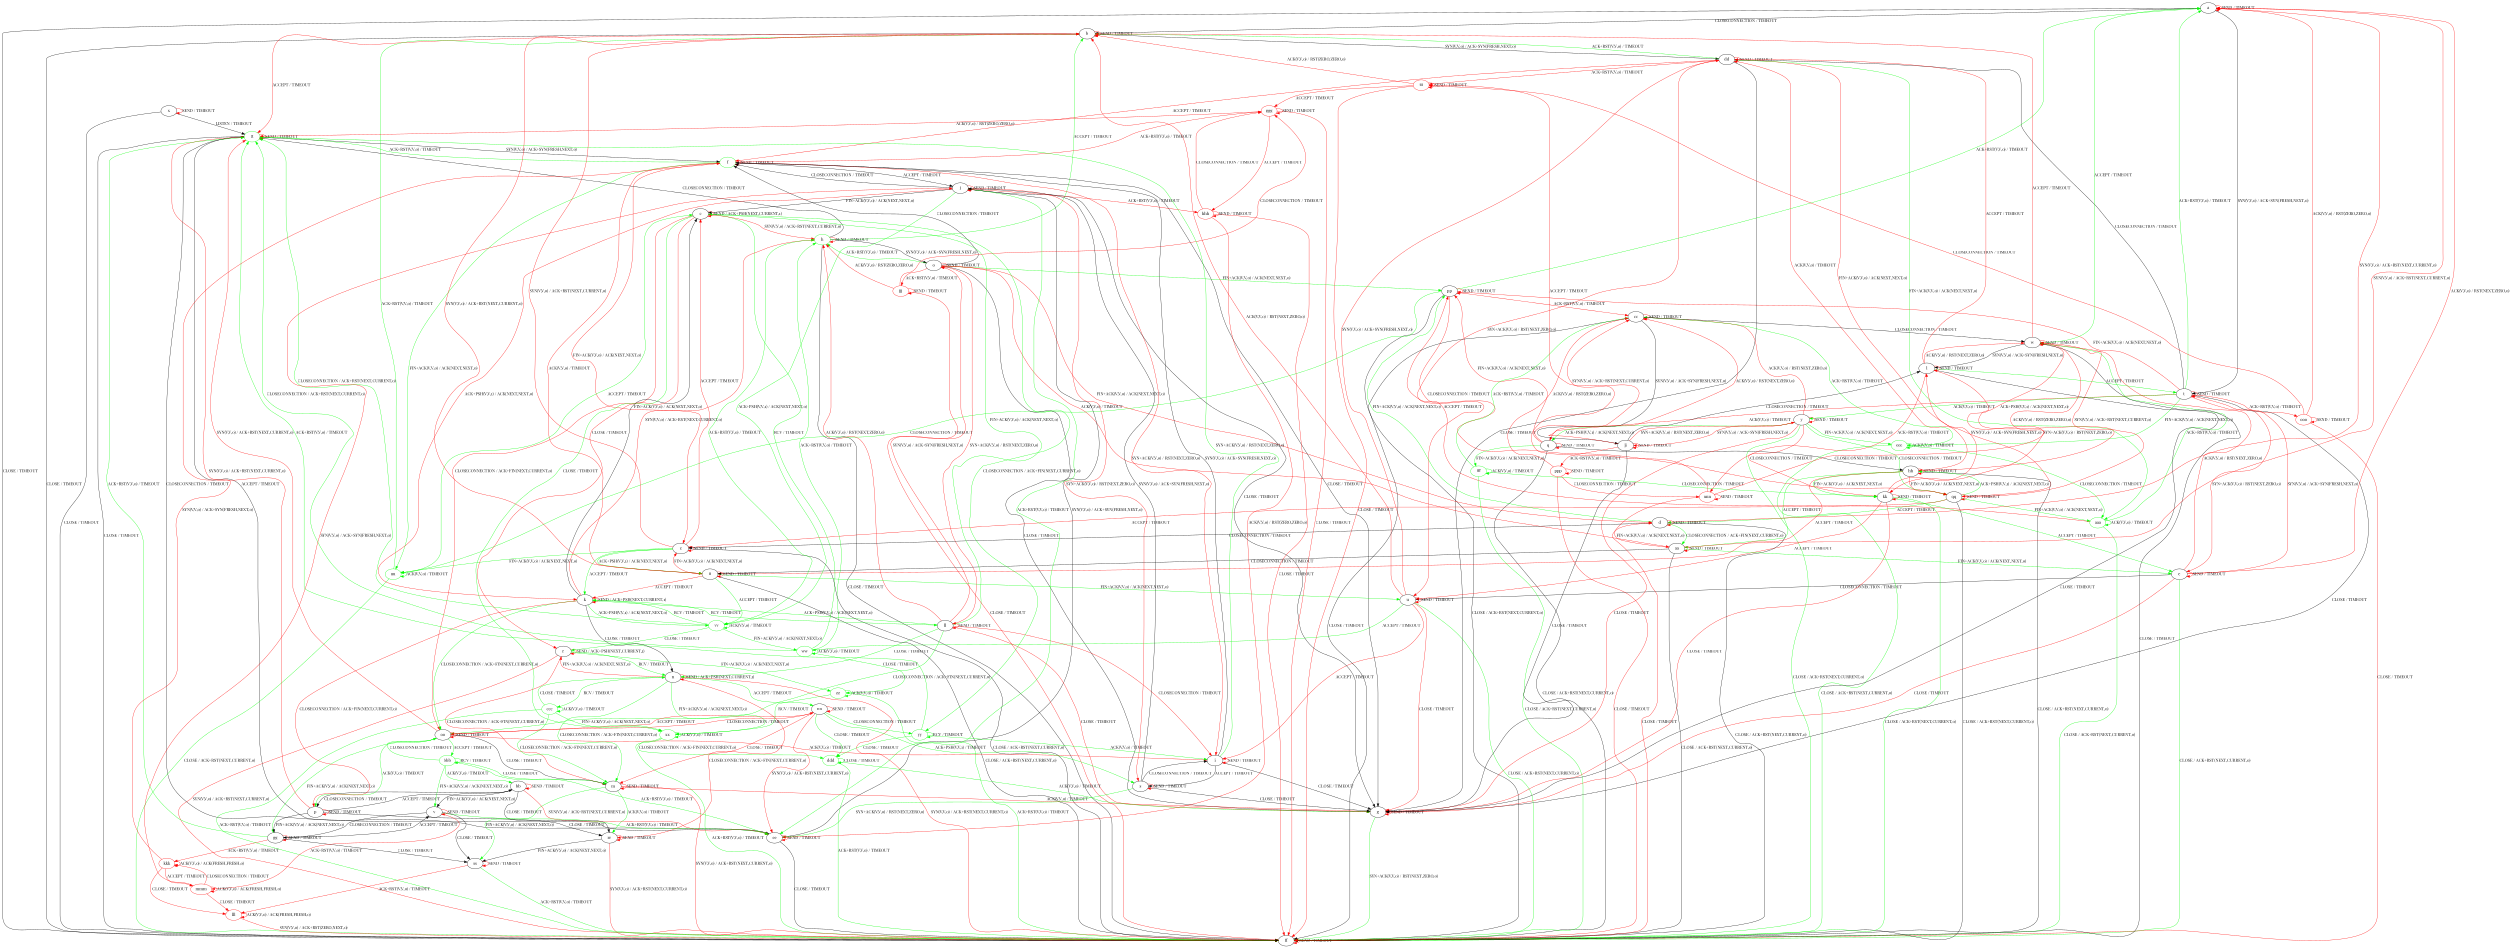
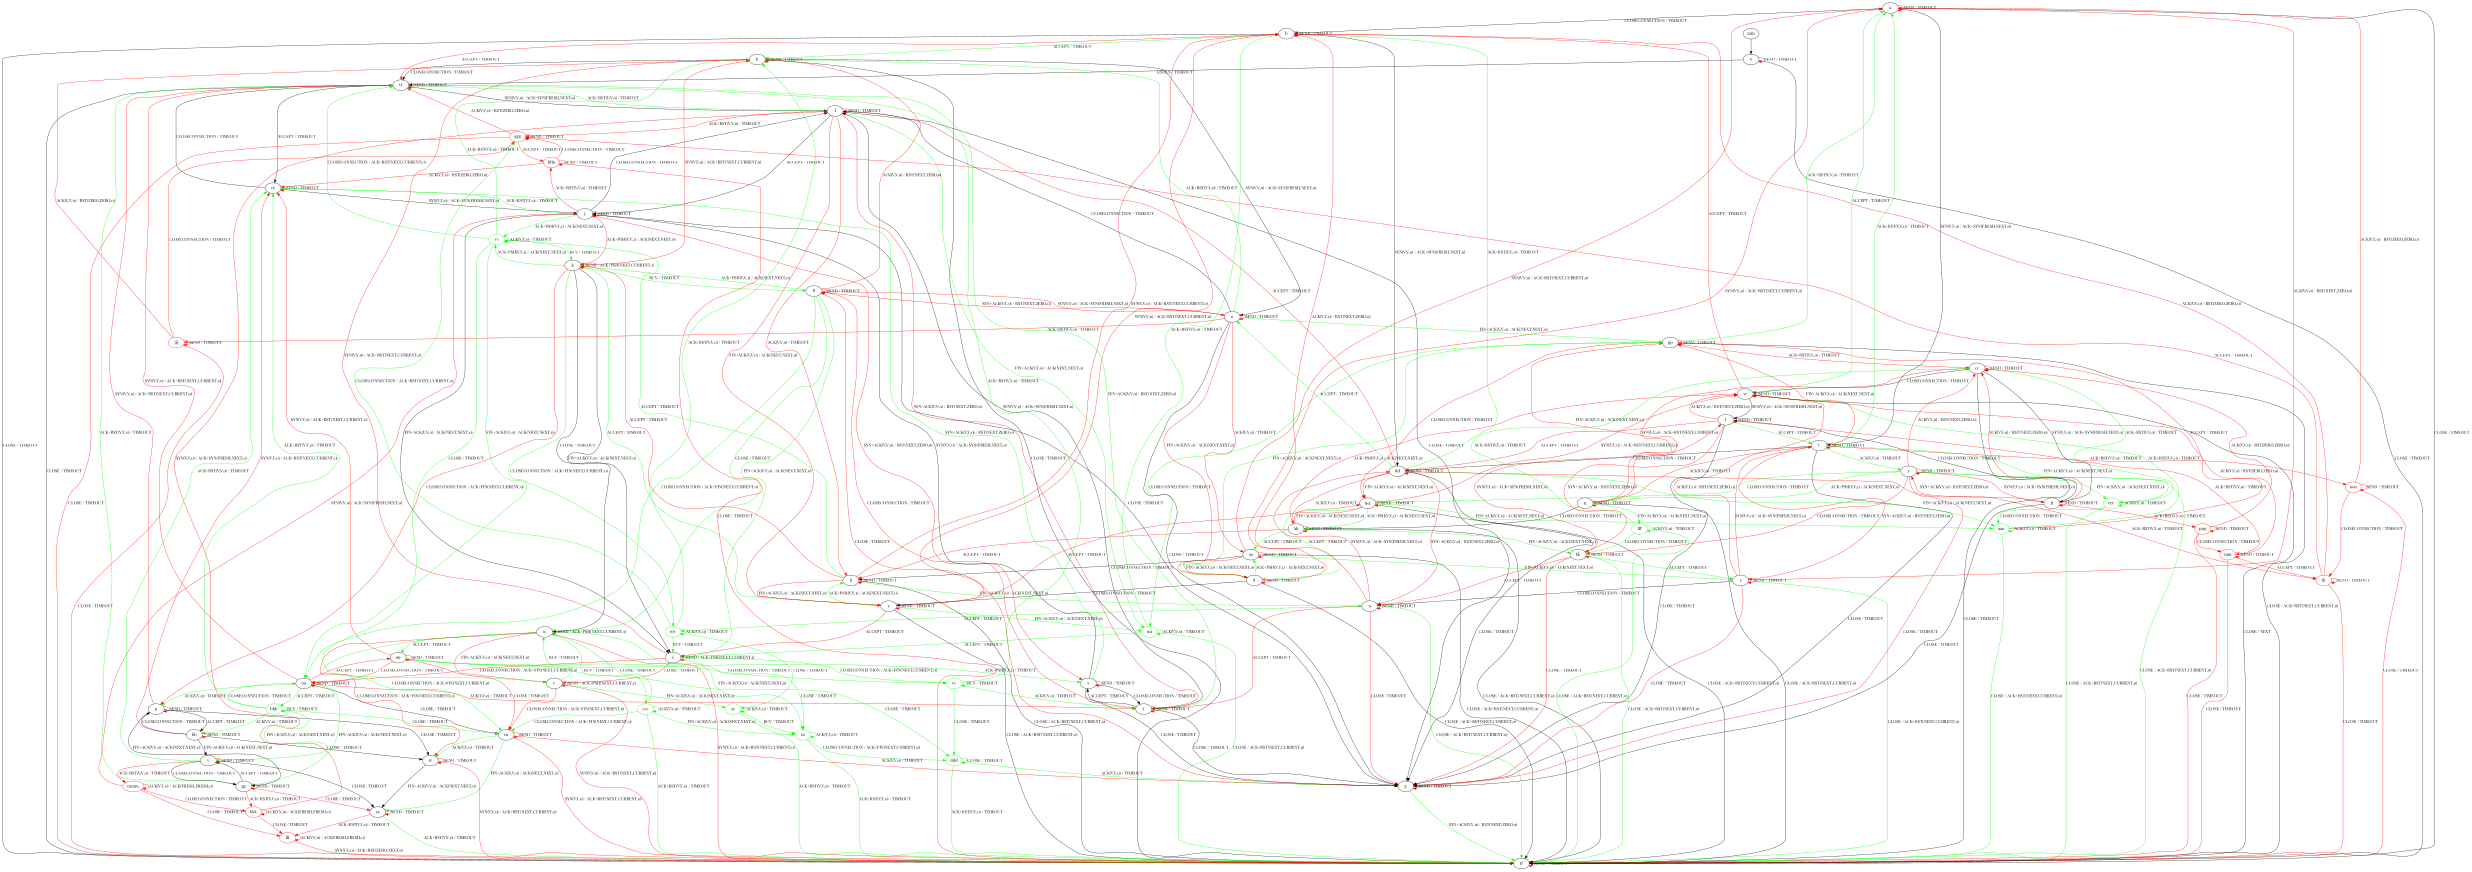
node "mm": added
node "tt": color green -> black
node "f": color green -> black
edge "h" -> "b": reversed
node "h": color green -> black
edge "dd" -> "o": added, label "ACCEPT / TIMEOUT"
edge "d" -> "aa": label "CLOSECONNECTION / ACK+FIN(NEXT,CURRENT,0)" -> "ACK+PSH(V,V,1) / ACK(NEXT,NEXT,0)"
edge "ww" -> "tt": now "ww" -> "ggg"
edge "w" -> "ff": label "CLOSE / TIMEOUT" -> "CLOSE / NEXT"
edge "gg" -> "ss": color black -> red
edge "kkk" -> "mmm": removed, label "ACCEPT / TIMEOUT"
edge "ee" -> "ff": removed, label "CLOSE / TIMEOUT"
